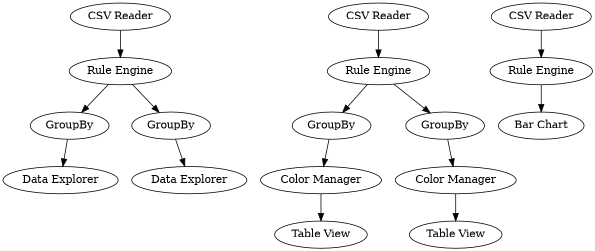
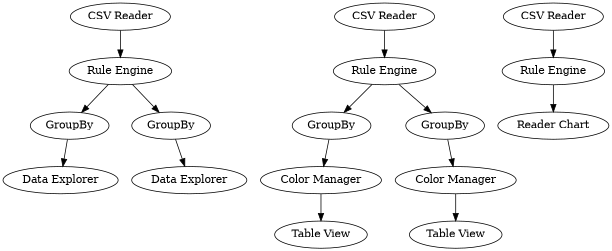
node "Bar Chart": label "Bar Chart" -> "Reader Chart"
